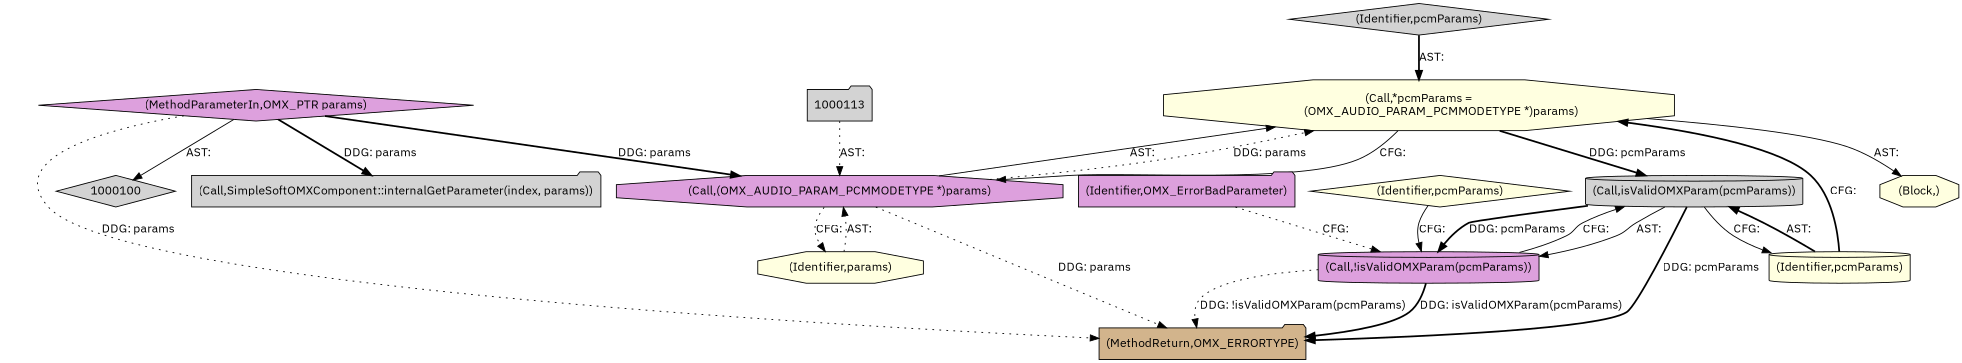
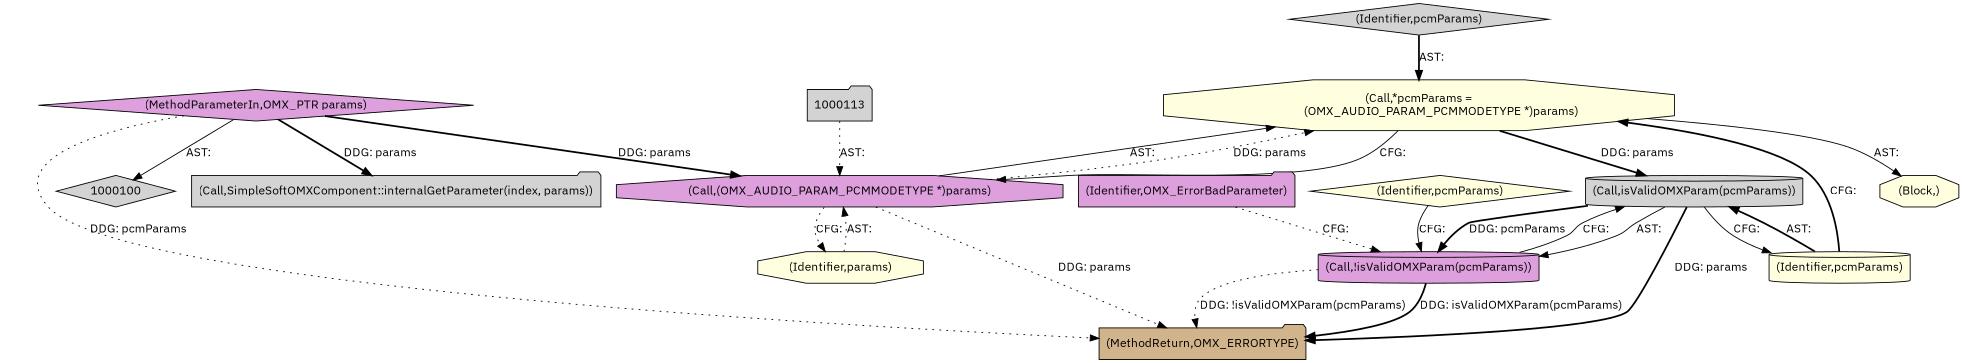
edge "(Call,*pcmParams = (OMX_AUDIO_PARAM_PCMMODETYPE *)params)" -> "(Call,isValidOMXParam(pcmParams))": label "DDG: pcmParams" -> "DDG: params"
edge "(MethodParameterIn,OMX_PTR params)" -> "(MethodReturn,OMX_ERRORTYPE)": label "DDG: params" -> "DDG: pcmParams"
edge "(Call,isValidOMXParam(pcmParams))" -> "(MethodReturn,OMX_ERRORTYPE)": label "DDG: pcmParams" -> "DDG: params"
